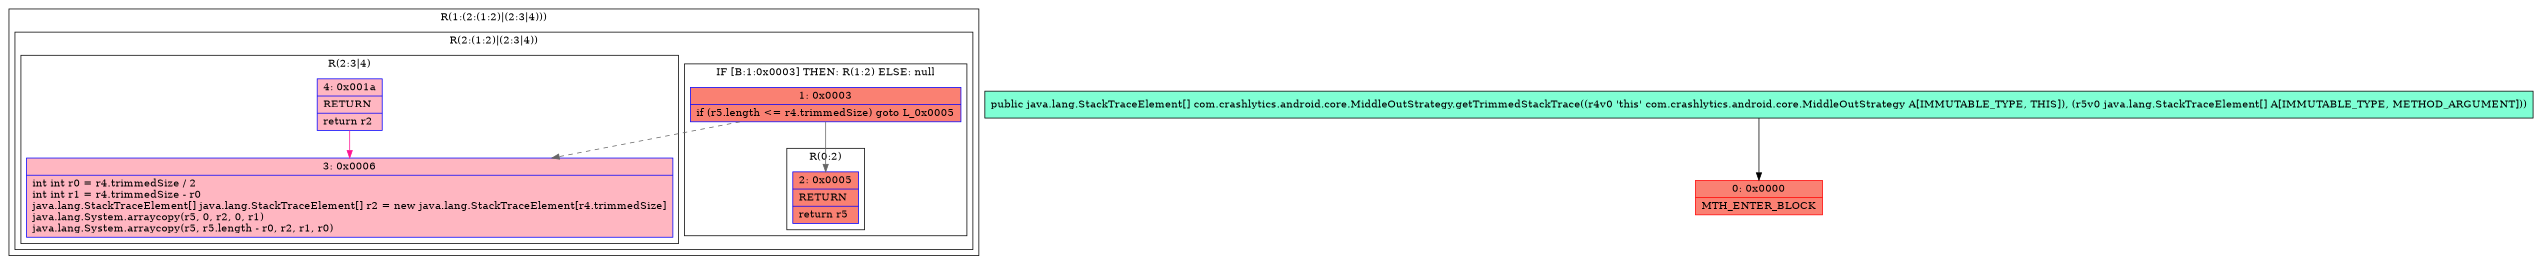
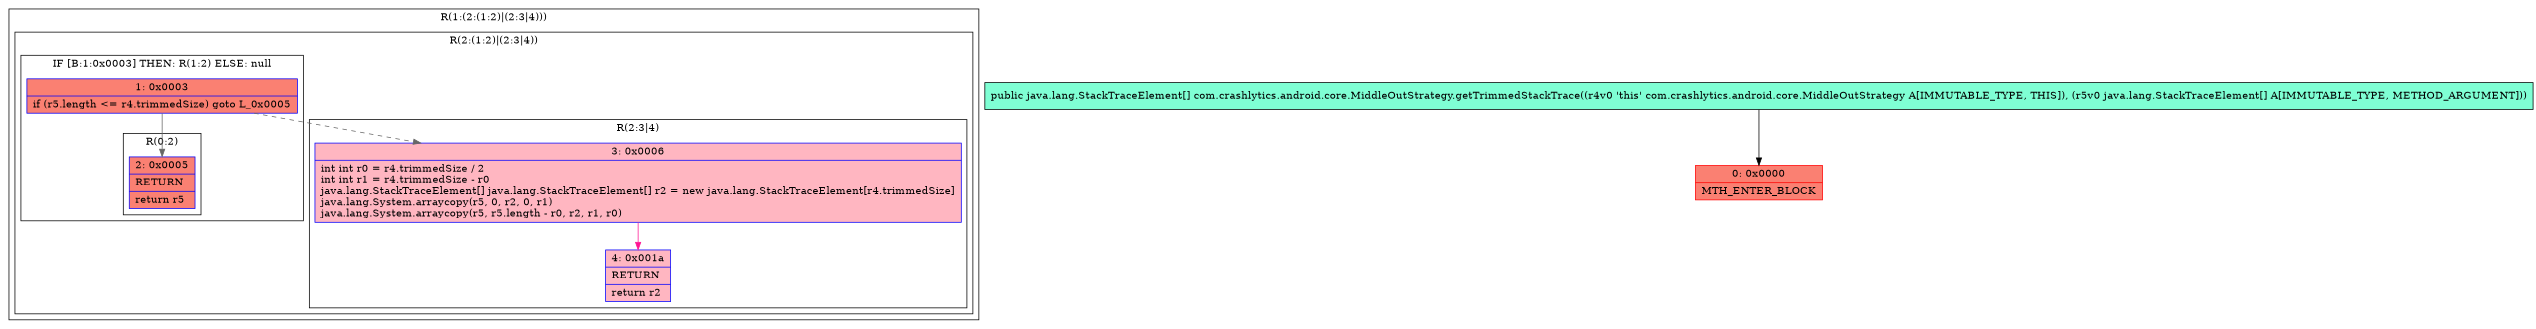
edge "4: 0x001a" -> "3: 0x0006": reversed
